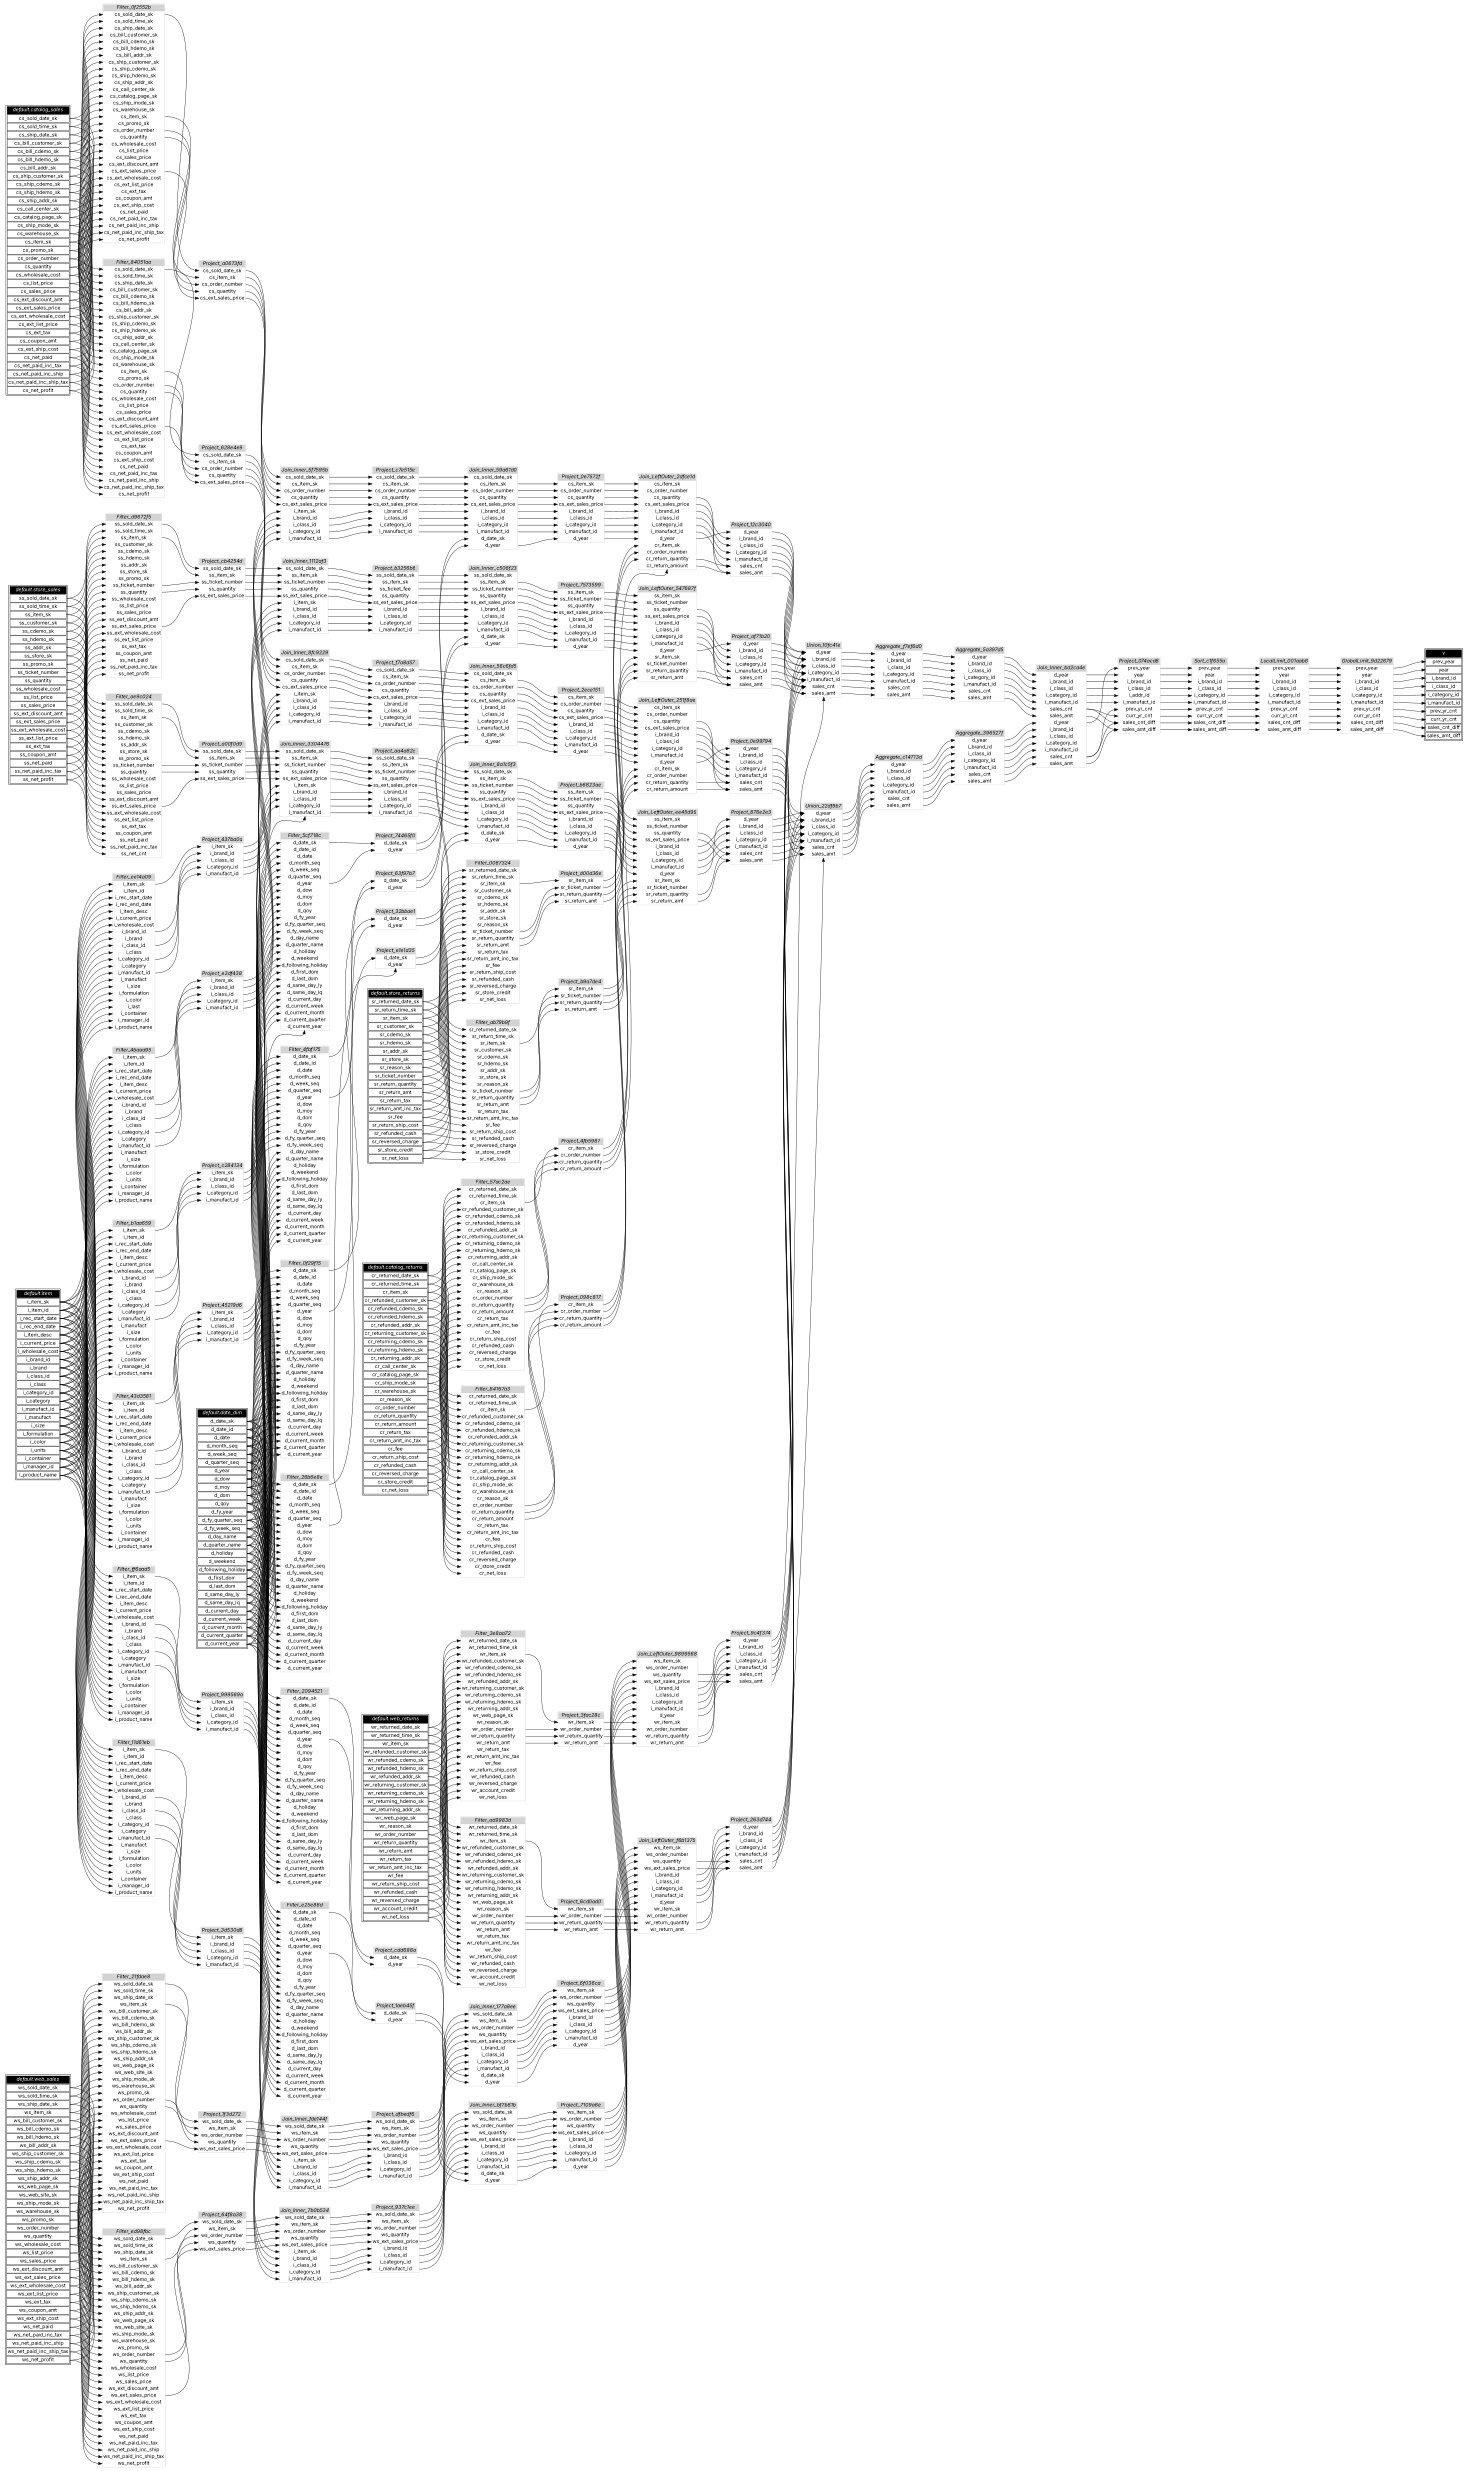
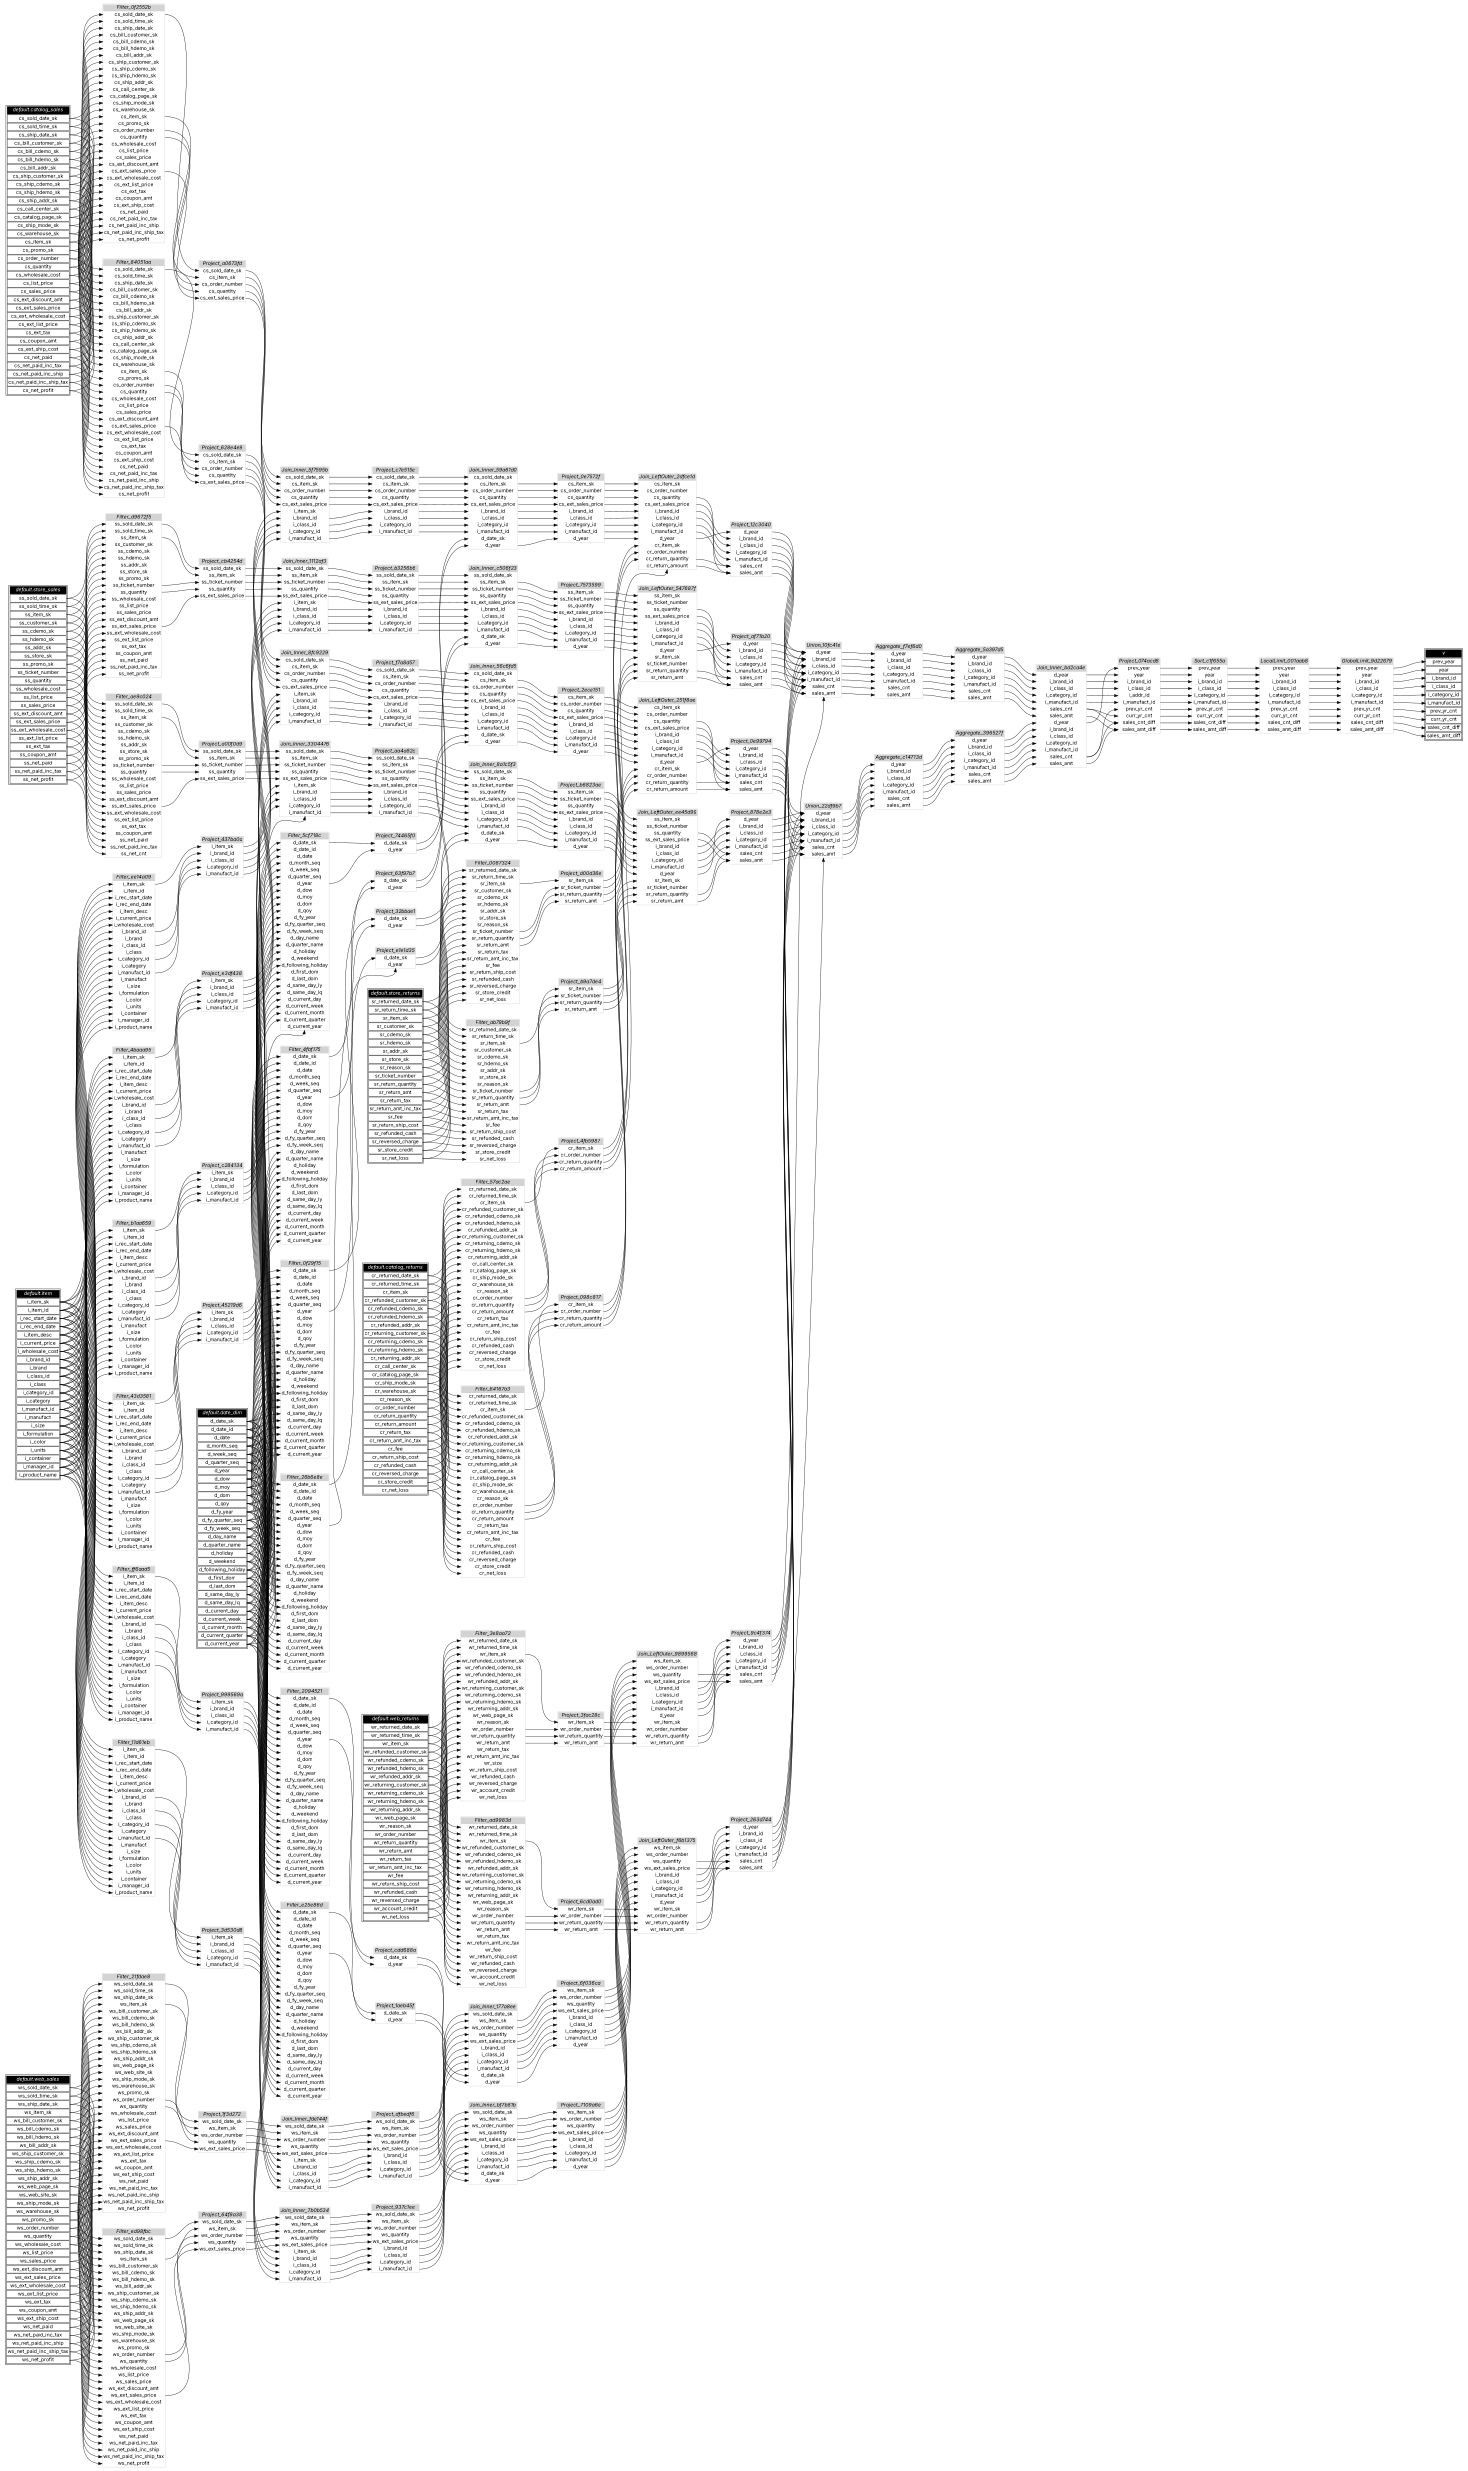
node "Project_b3256b6": text "ss_ticket_fee" -> "ss_ticket_number"
node "Filter_ee14a09": text "i_last" -> "i_units"
node "Filter_3e8aa72": text "wr_fee" -> "wr_size"
